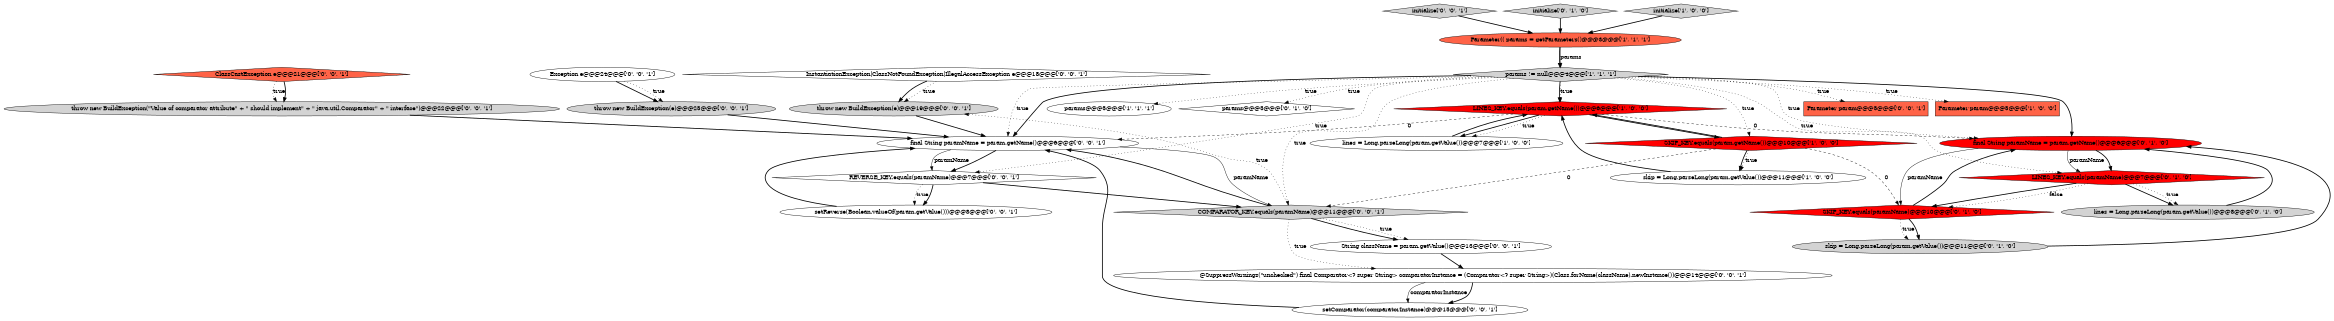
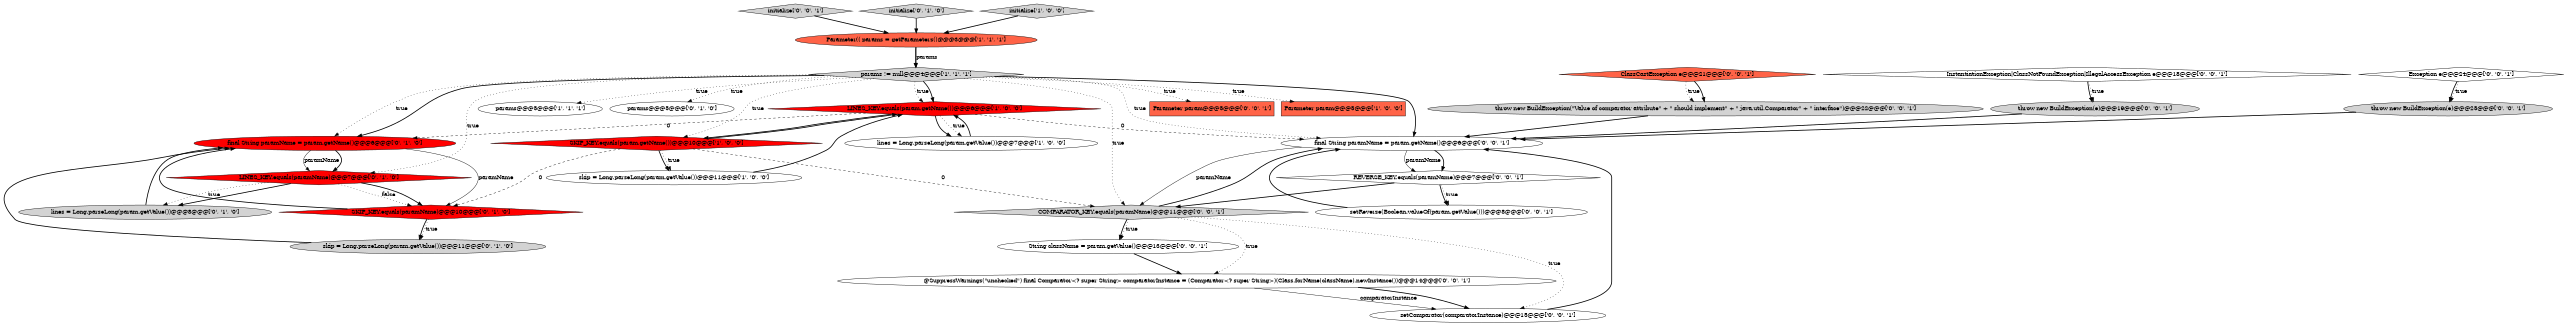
node "Exception e@@@24@@@['0', '0', '1']": shape ellipse -> diamond
node "params@@@5@@@['0', '1', '0']": shape diamond -> ellipse
edge "COMPARATOR_KEY.equals(paramName)@@@11@@@['0', '0', '1']" -> "throw new BuildException(e)@@@19@@@['0', '0', '1']": now "COMPARATOR_KEY.equals(paramName)@@@11@@@['0', '0', '1']" -> "setComparator(comparatorInstance)@@@15@@@['0', '0', '1']"
edge "params != null@@@4@@@['1', '1', '1']" -> "REVERSE_KEY.equals(paramName)@@@7@@@['0', '0', '1']": removed, label "true"
